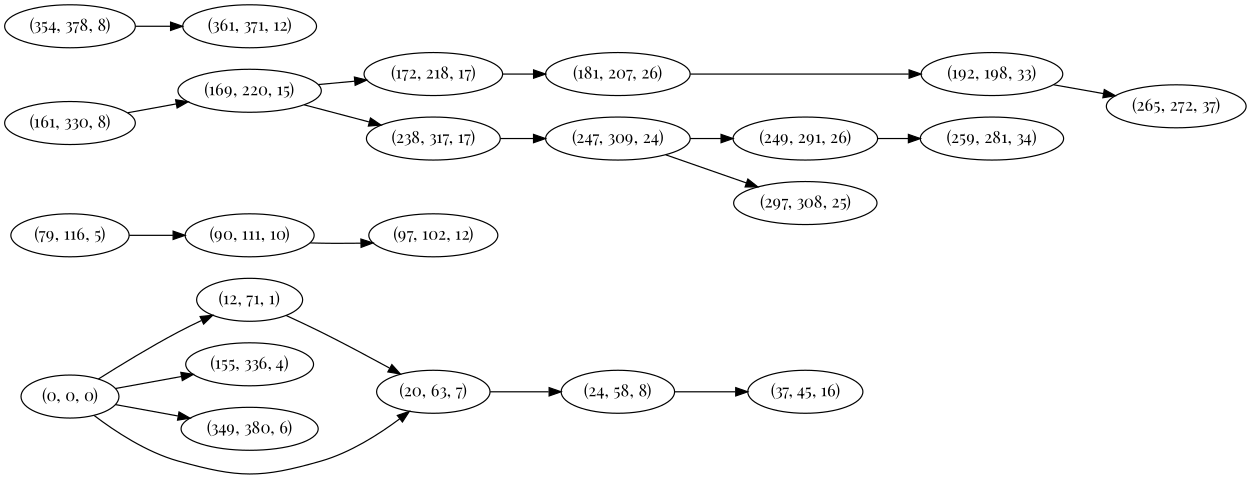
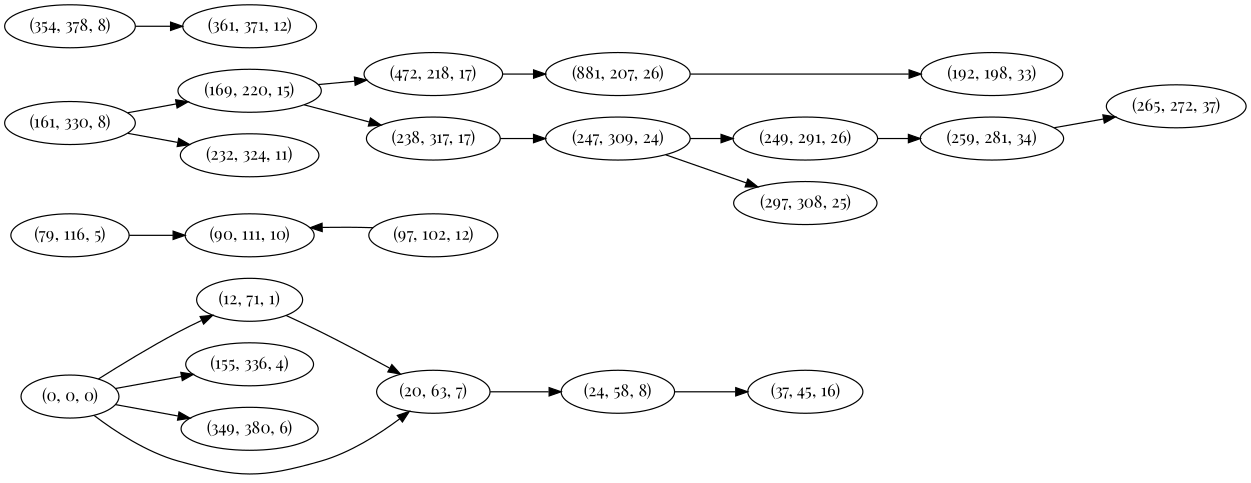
node "(172, 218, 17)": label "(172, 218, 17)" -> "(472, 218, 17)"
node "(181, 207, 26)": label "(181, 207, 26)" -> "(881, 207, 26)"
edge "(192, 198, 33)" -> "(265, 272, 37)": now "(259, 281, 34)" -> "(265, 272, 37)"
node "(232, 324, 11)": added
edge "(90, 111, 10)" -> "(97, 102, 12)": reversed
